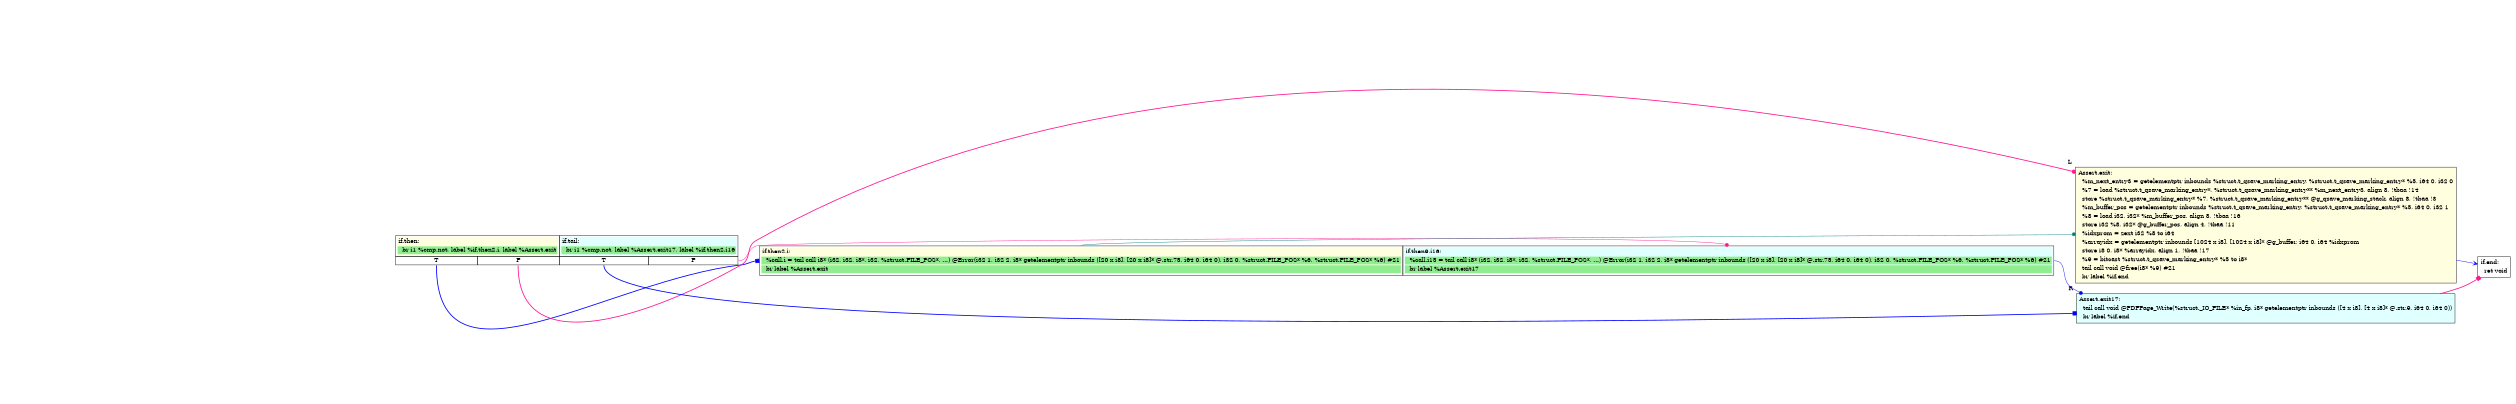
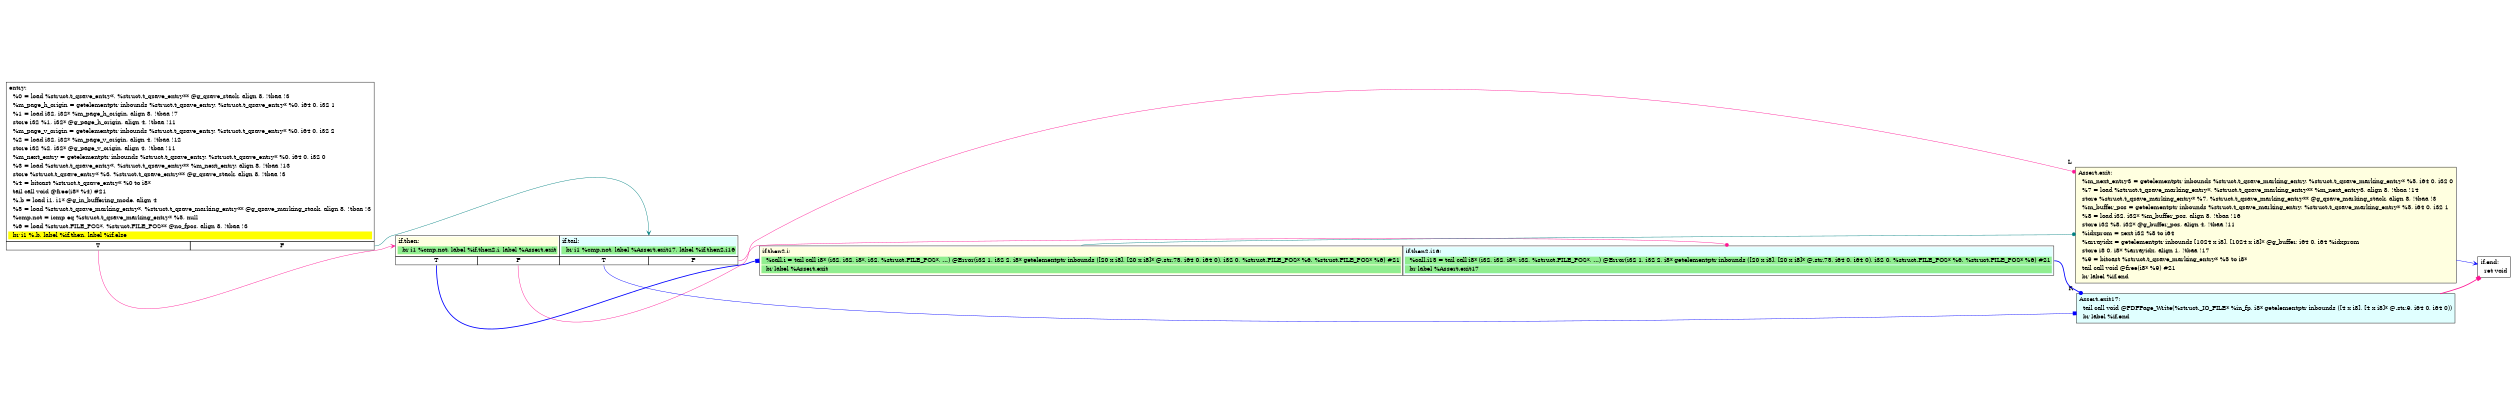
edge "if.then:" -> "Assert.exit:": style bold -> solid
node "entry:": added
node "if.then2.i:": text "if.then9.i16:" -> "if.then2.i16:"
edge "if.then2.i:" -> "Assert.exit17:": style solid -> bold
edge "if.then:" -> "Assert.exit17:": style bold -> solid
